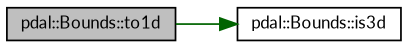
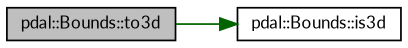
node "pdal::Bounds::to1d": label "pdal::Bounds::to1d" -> "pdal::Bounds::to3d"
